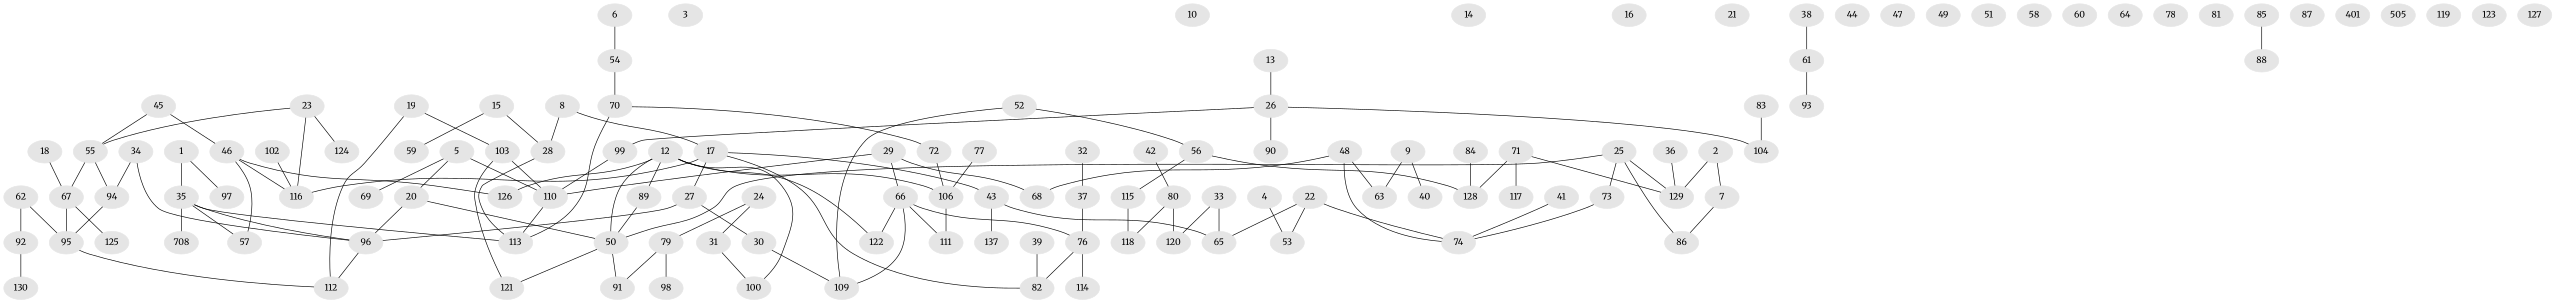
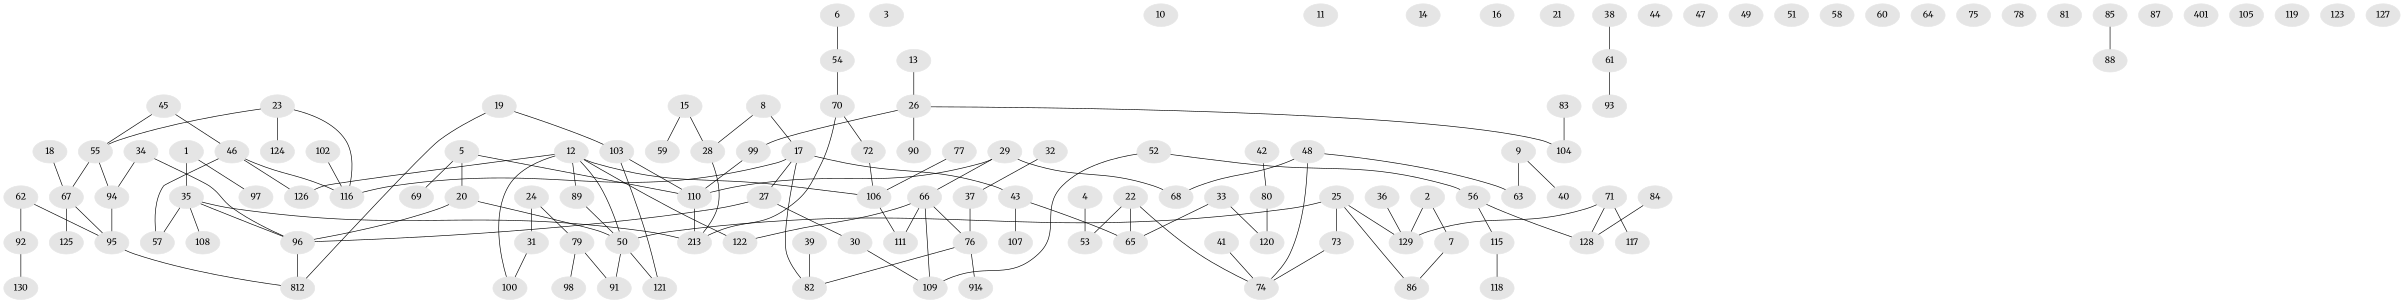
node "11": added
node "75": added
node "505": label "505" -> "105"
edge "80" -- "118": removed
node "708": label "708" -> "108"
node "113": label "113" -> "213"
node "137": label "137" -> "107"
node "112": label "112" -> "812"
node "114": label "114" -> "914"
